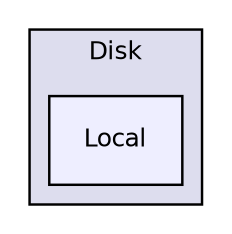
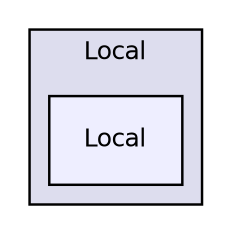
cluster "Disk": label "Disk" -> "Local"
